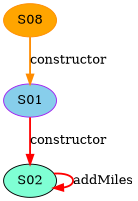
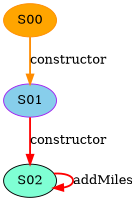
node "S08": label "S08" -> "S00"
